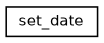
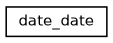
node "set_date": label "set_date" -> "date_date"
